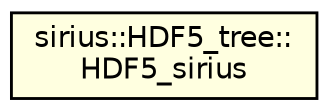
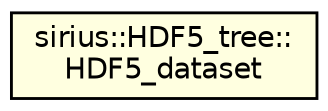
node "sirius::HDF5_tree:: HDF5_sirius": label "sirius::HDF5_tree:: HDF5_sirius" -> "sirius::HDF5_tree:: HDF5_dataset"
